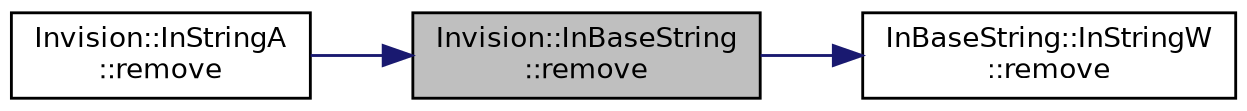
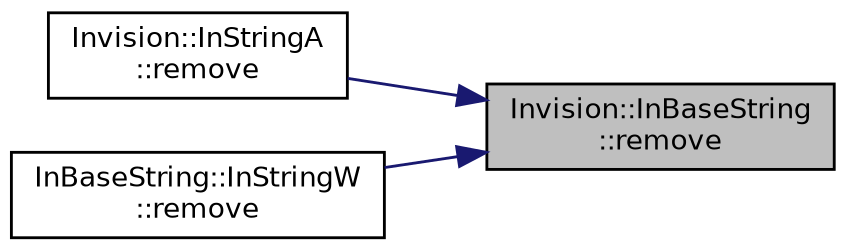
edge "Invision::InBaseString ::remove" -> "InBaseString::InStringW ::remove": reversed
